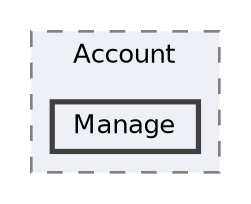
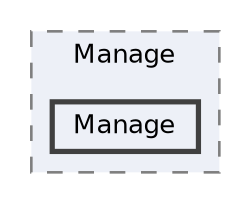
cluster "Account": label "Account" -> "Manage"
